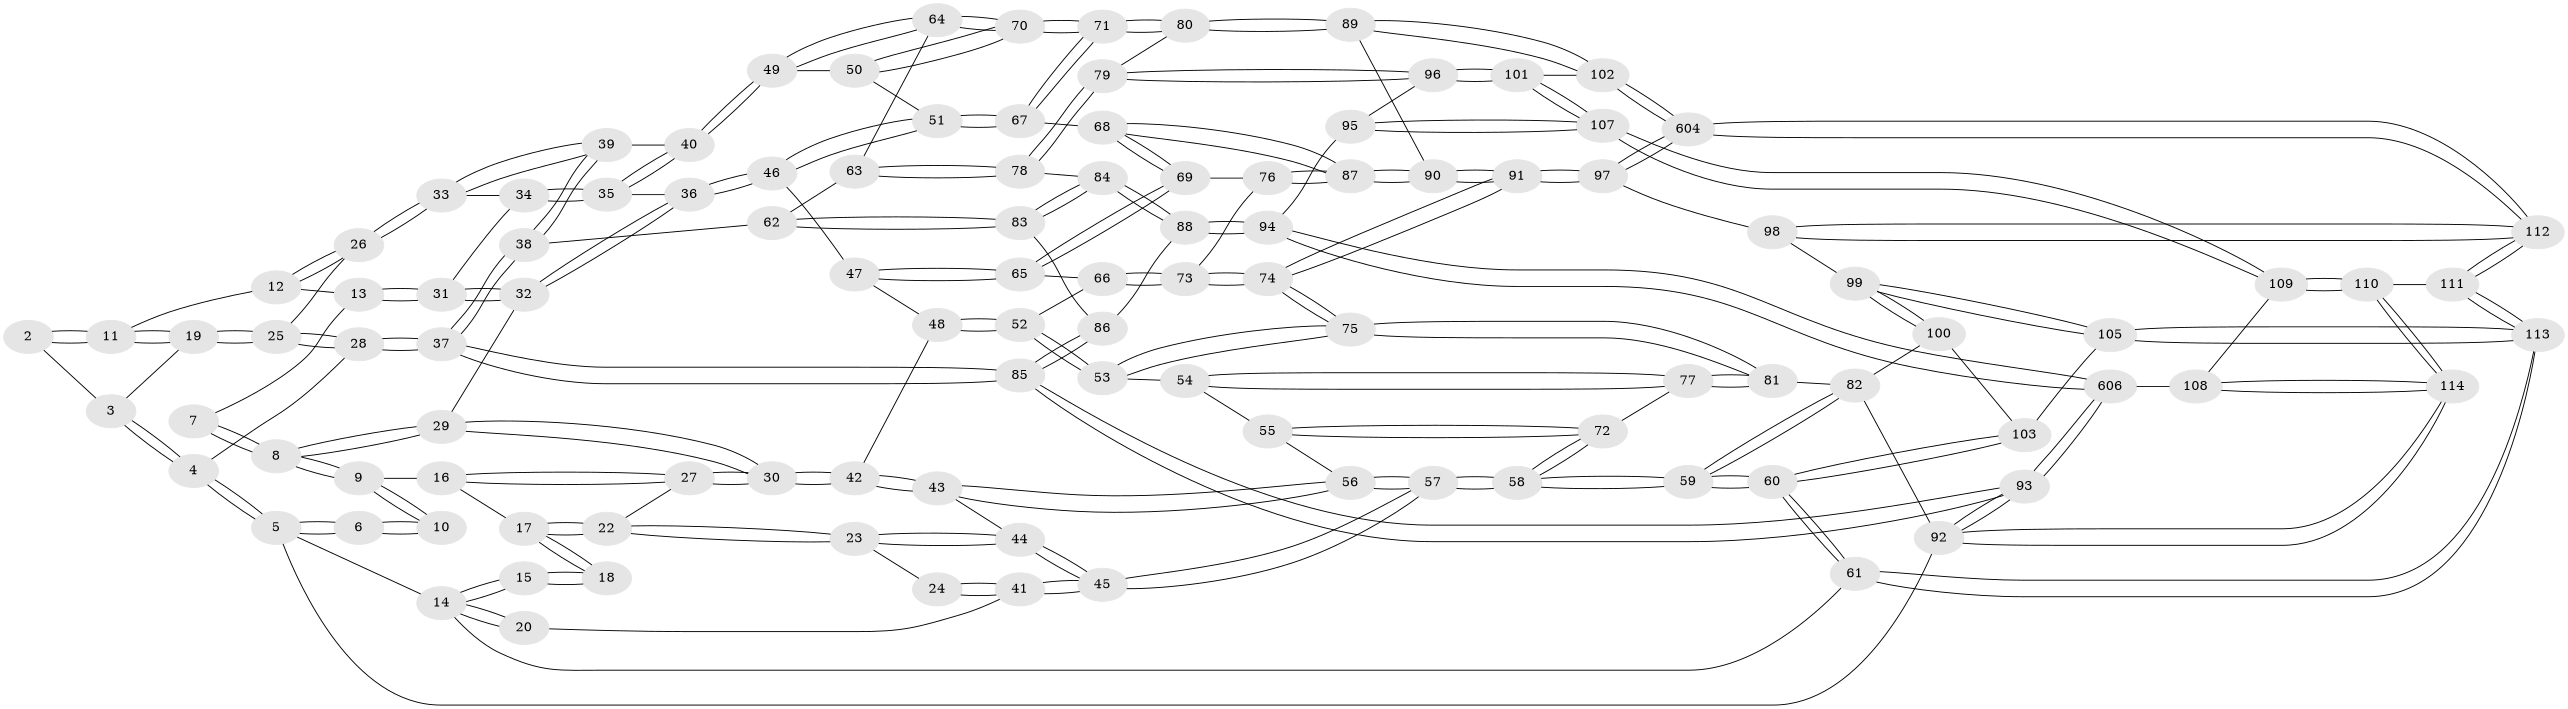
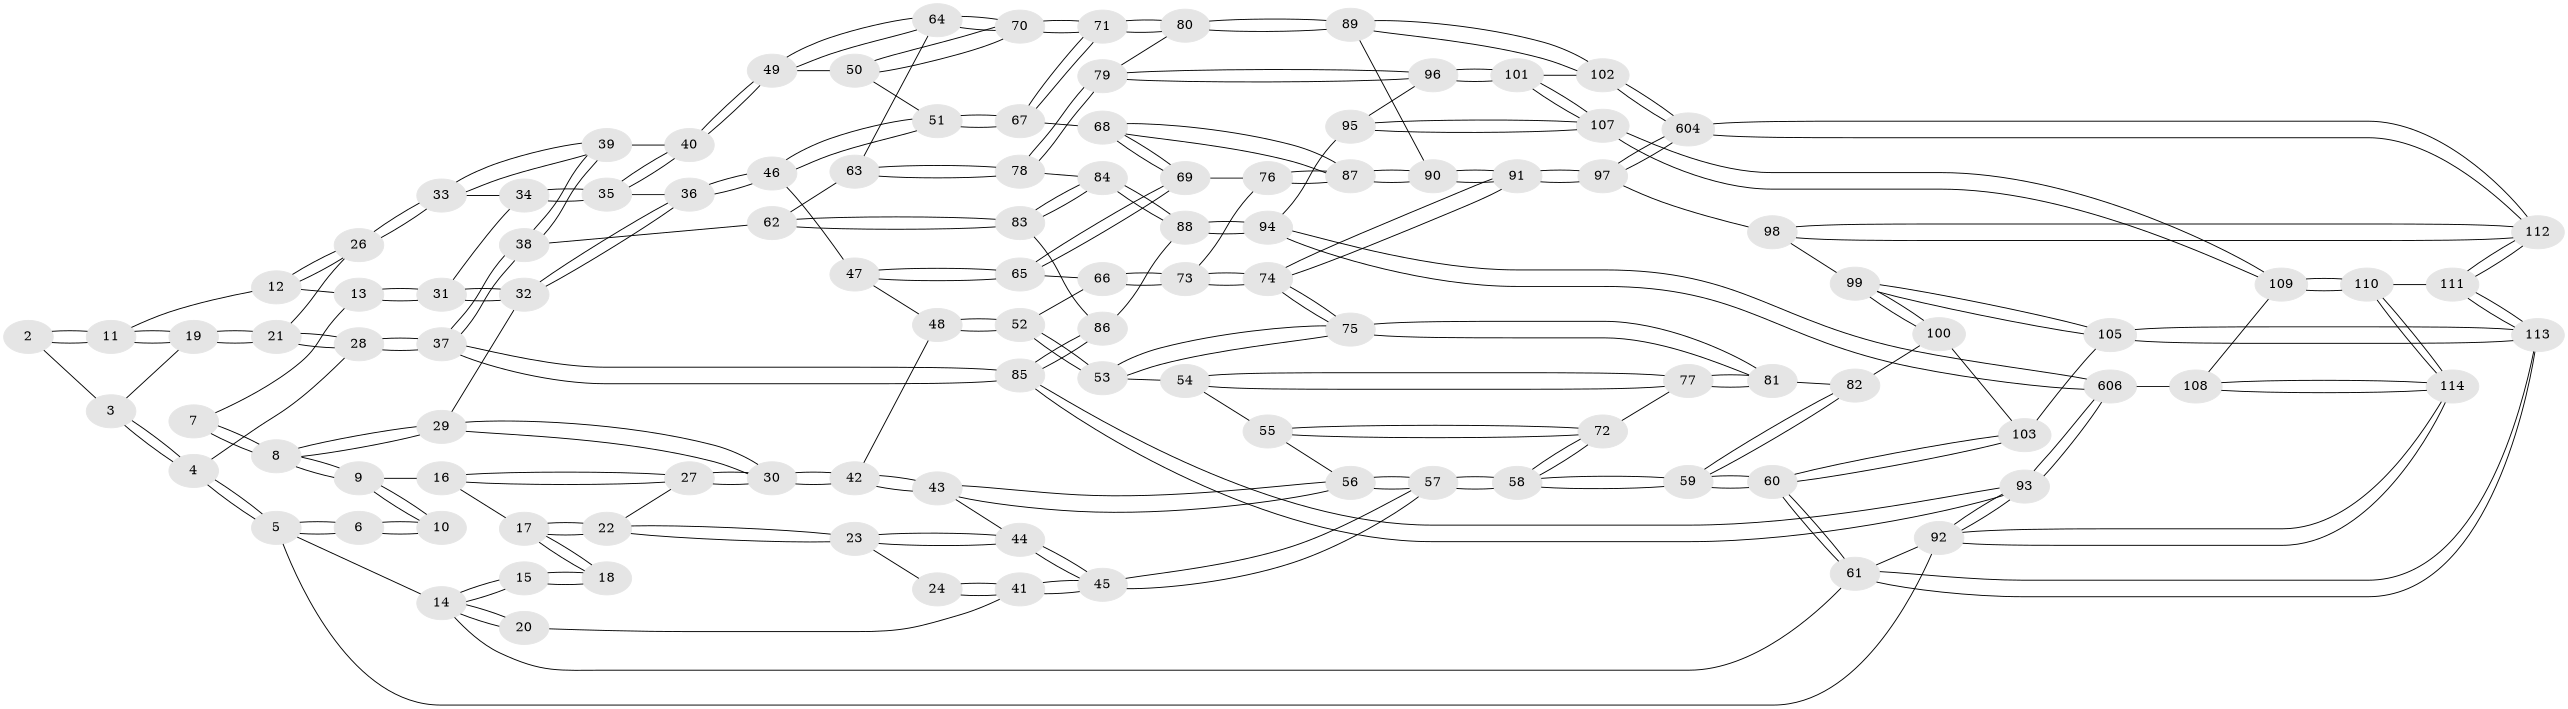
node "25": label "25" -> "21"
edge "82" -- "92": now "61" -- "92"
